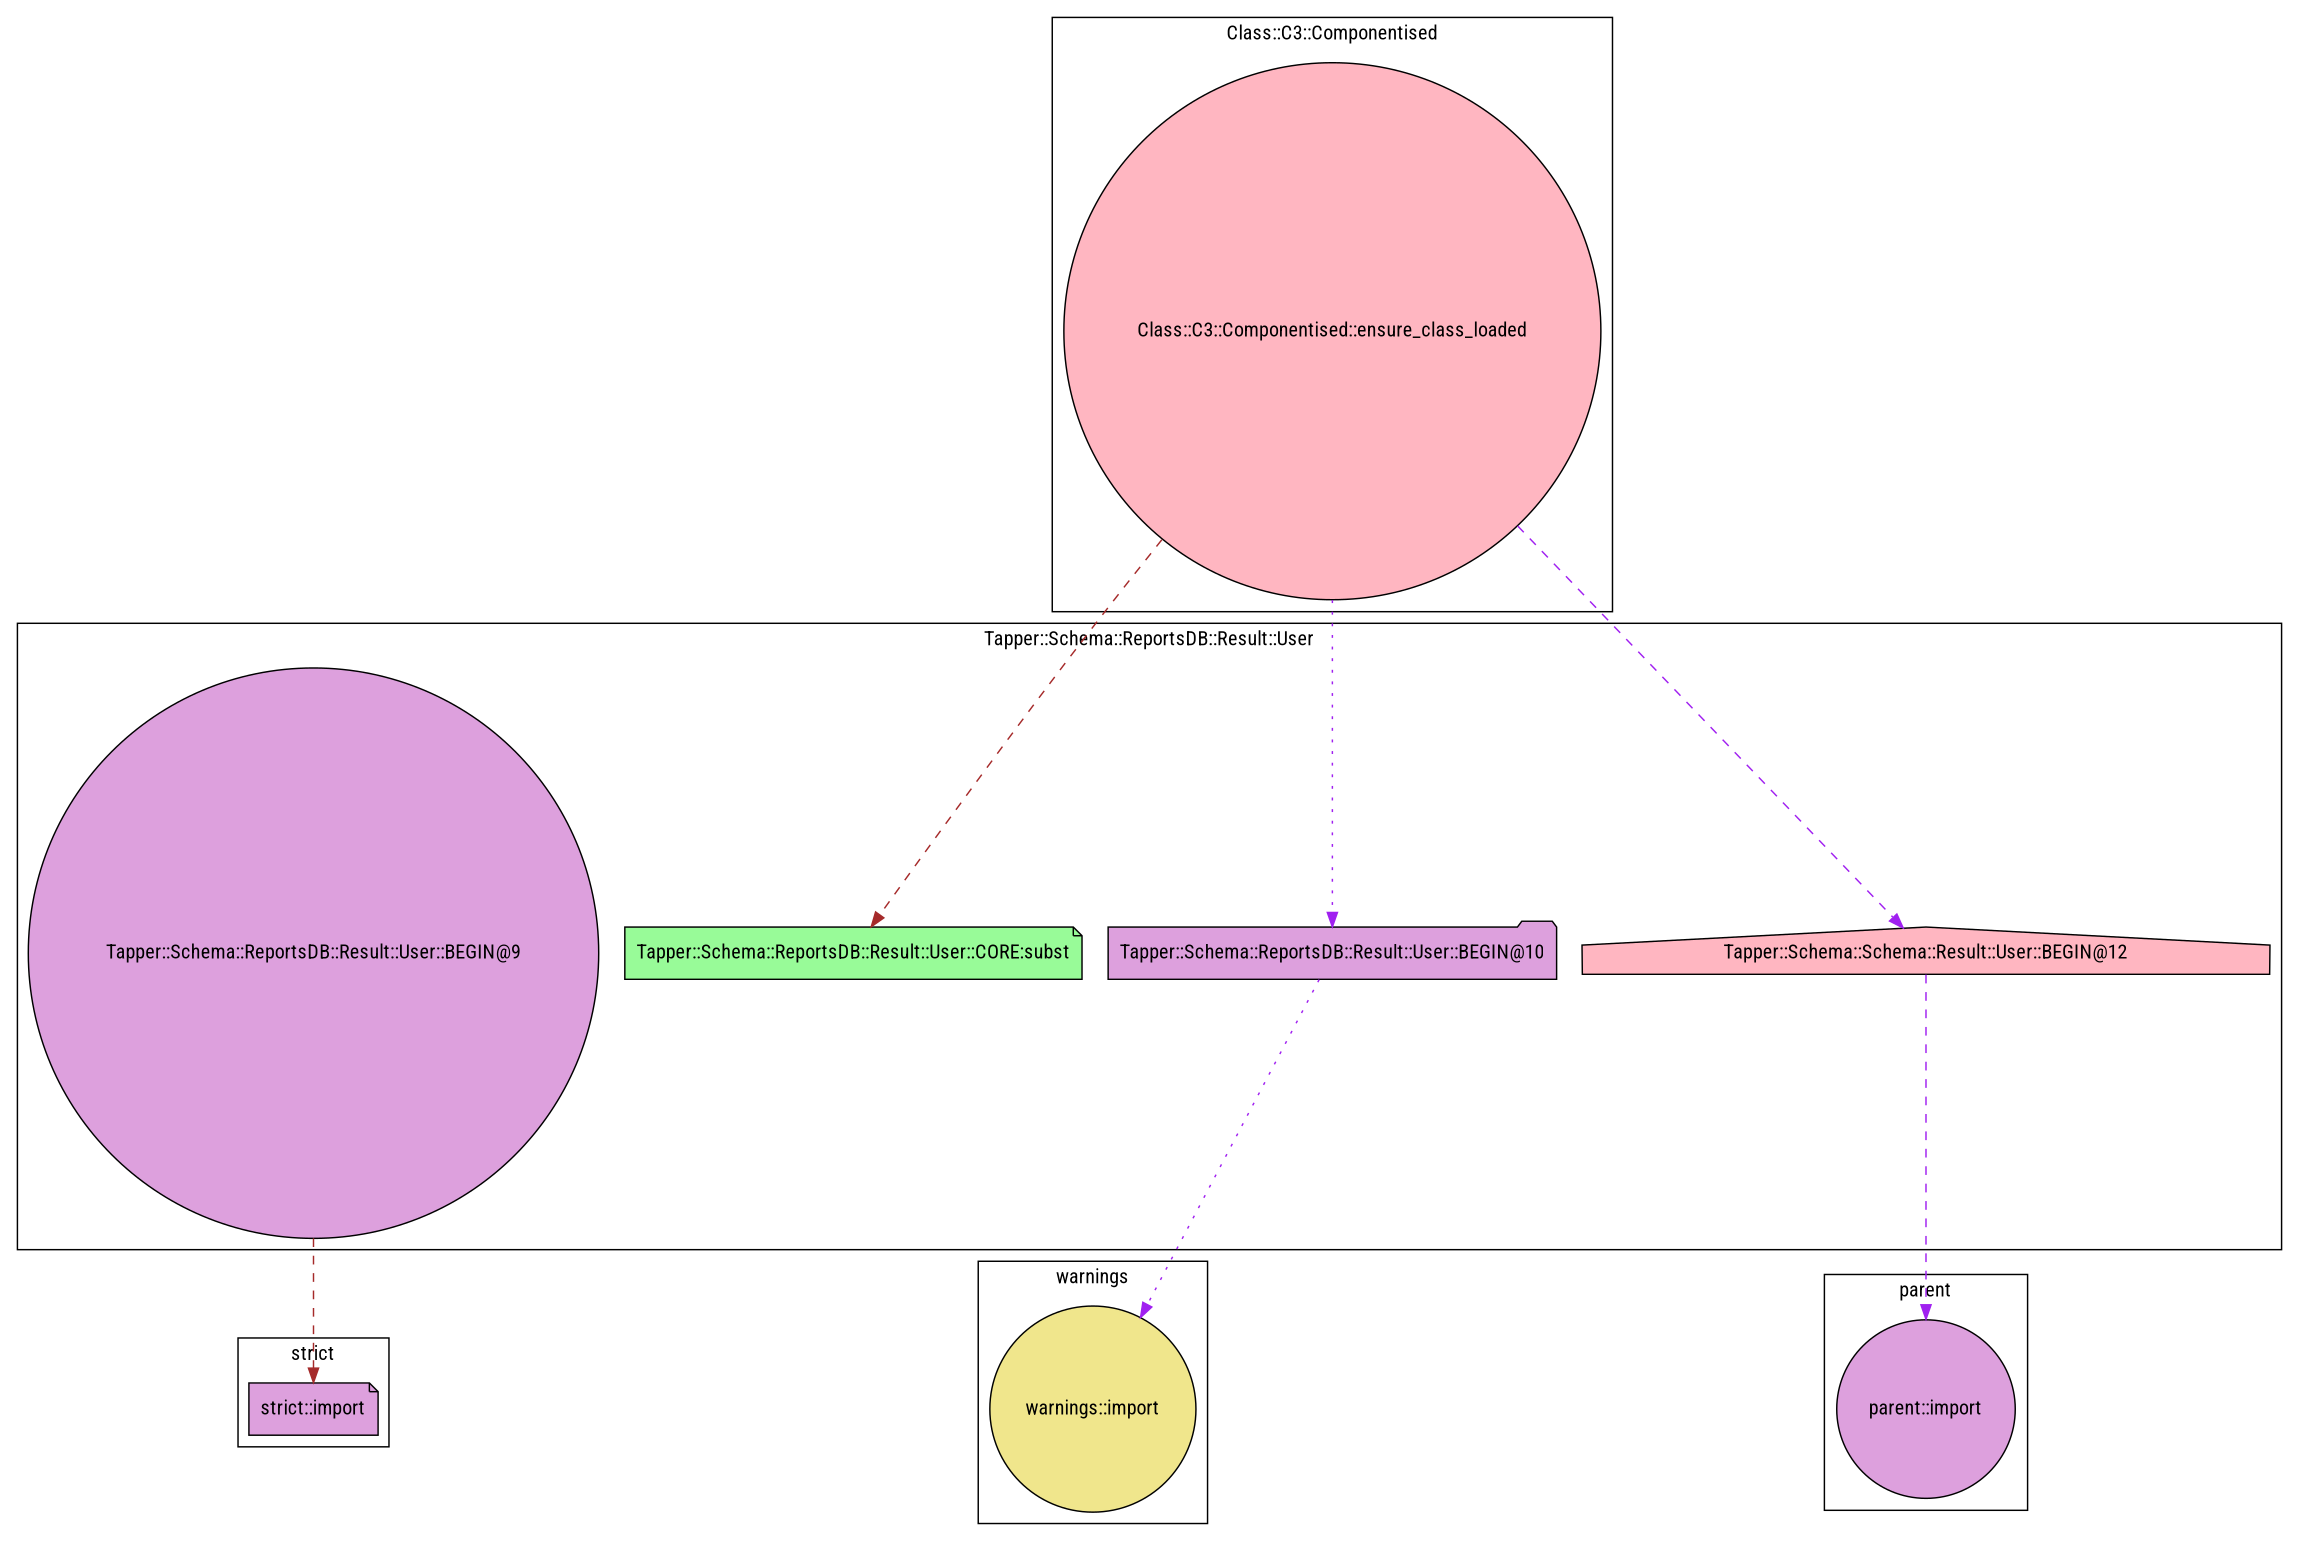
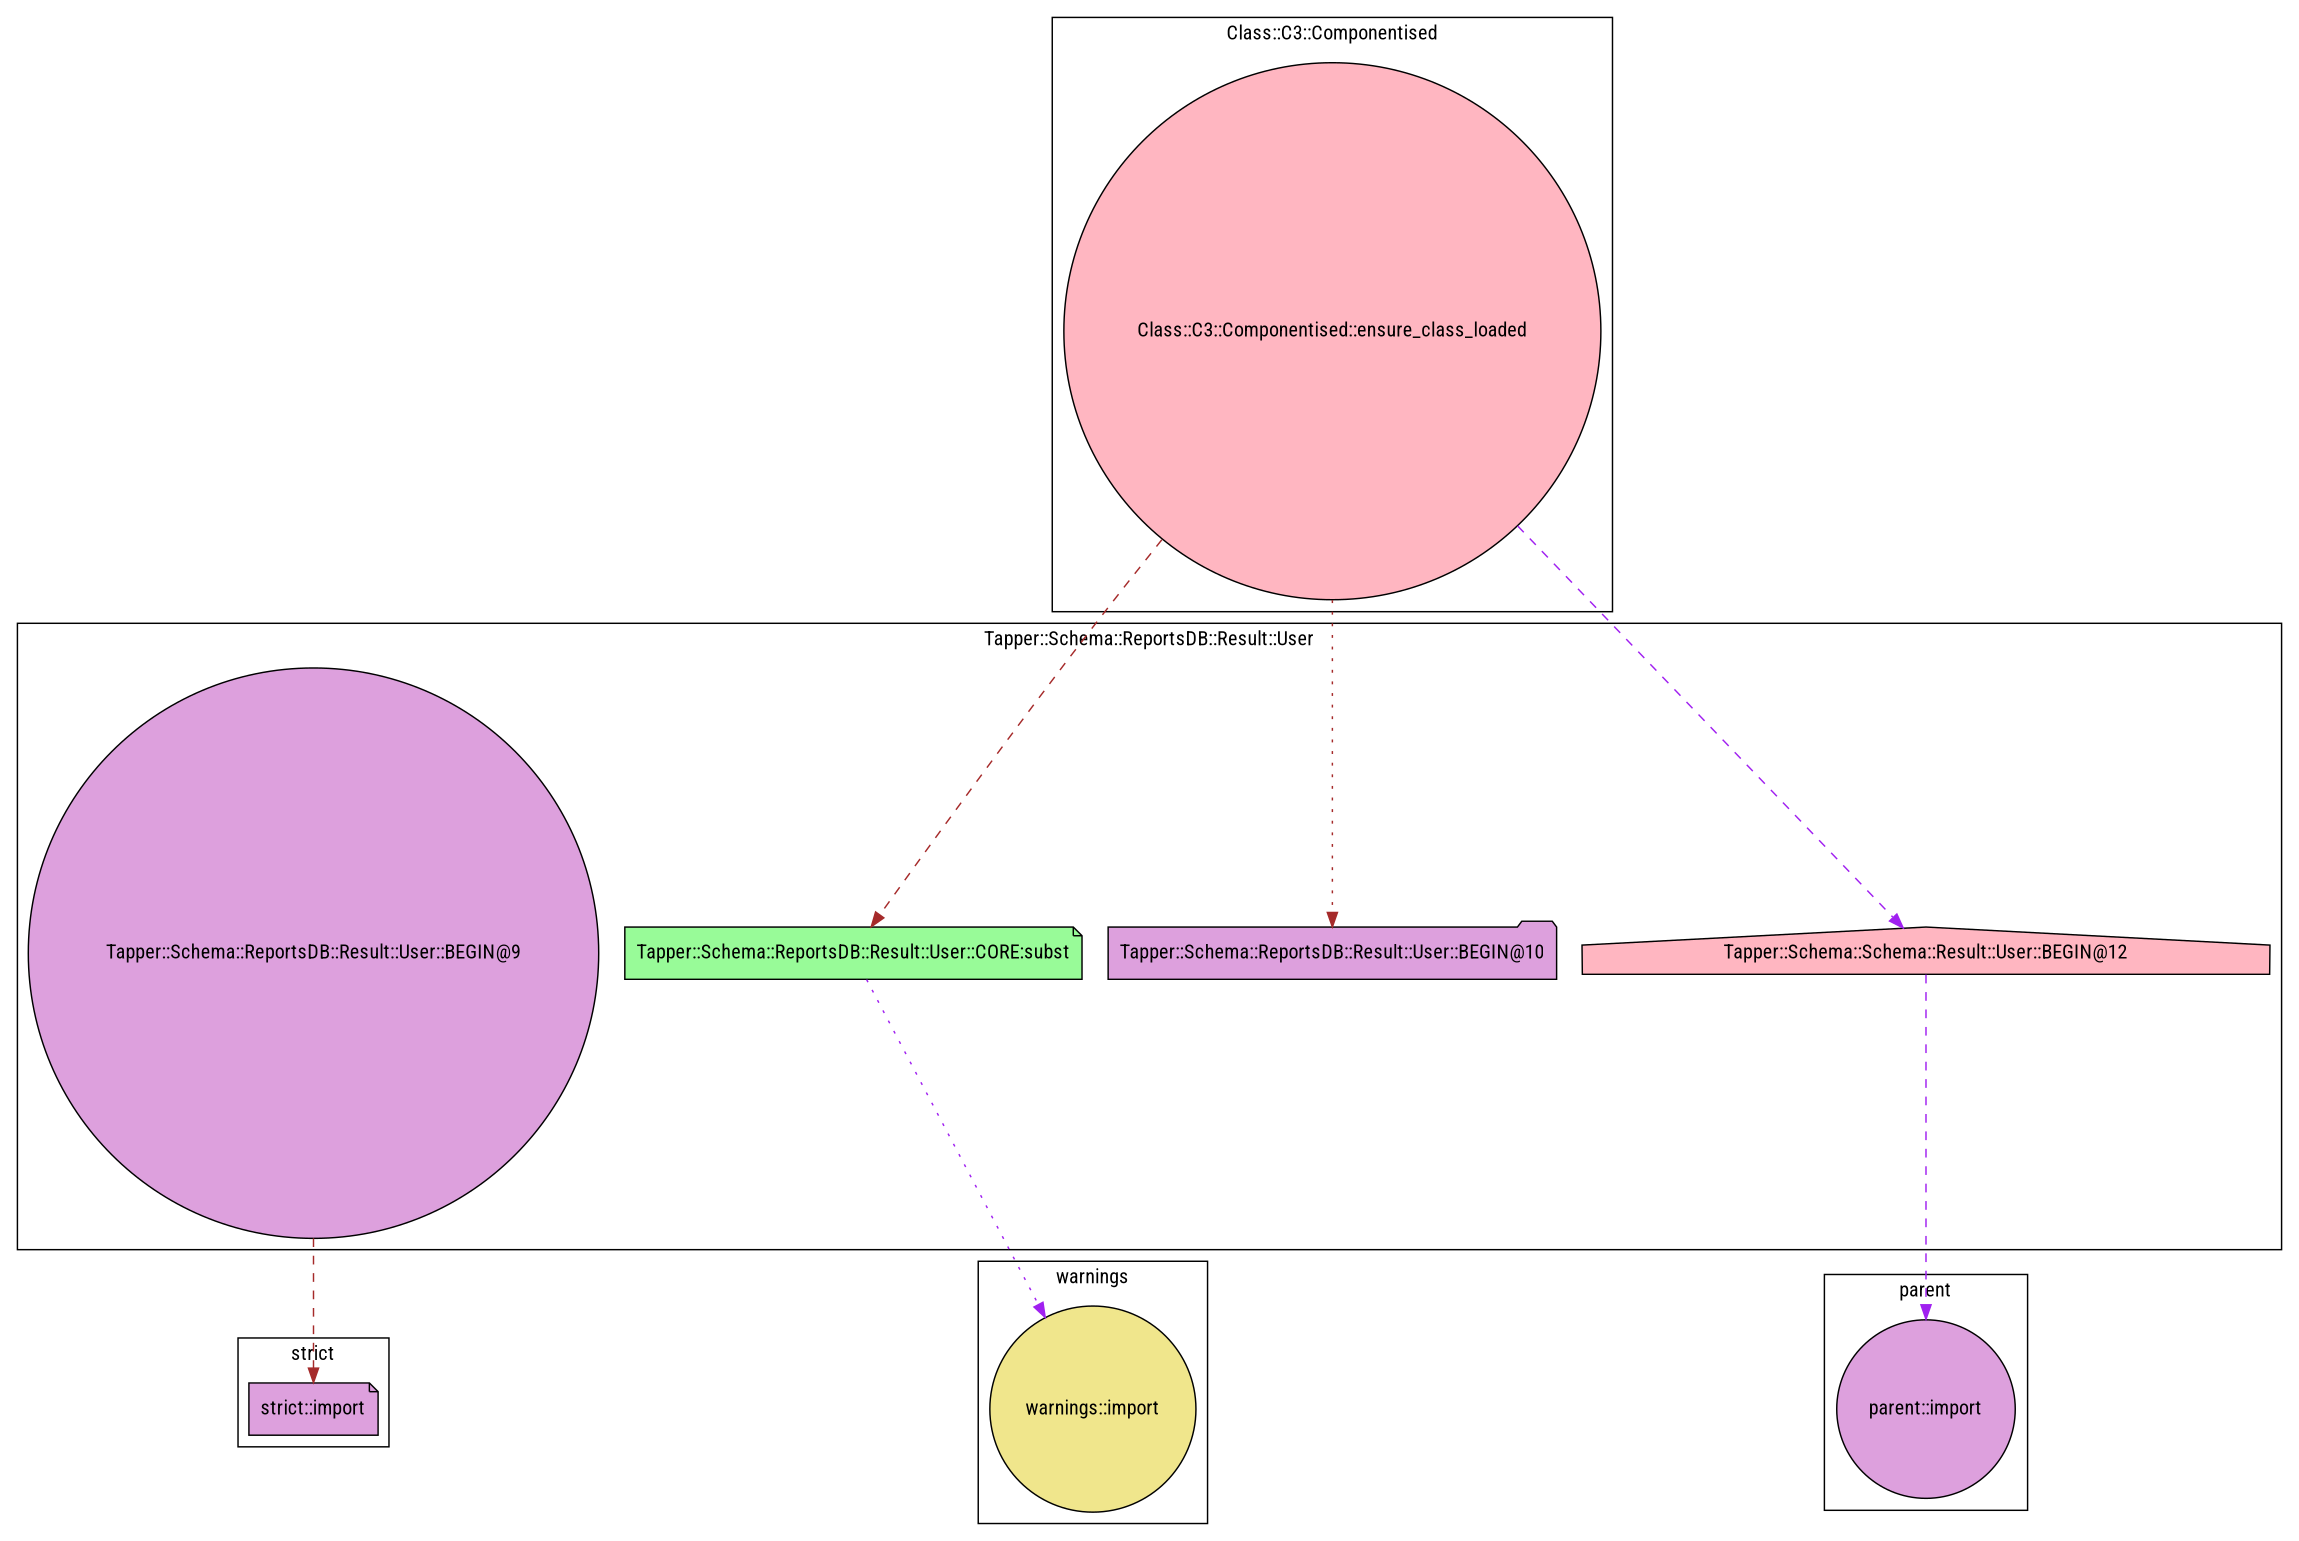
edge "Class::C3::Componentised::ensure_class_loaded" -> "Tapper::Schema::ReportsDB::Result::User::BEGIN@10": color purple -> brown
edge "Tapper::Schema::ReportsDB::Result::User::BEGIN@10" -> "warnings::import": now "Tapper::Schema::ReportsDB::Result::User::CORE:subst" -> "warnings::import"
